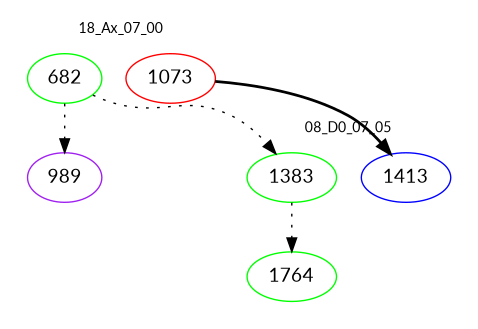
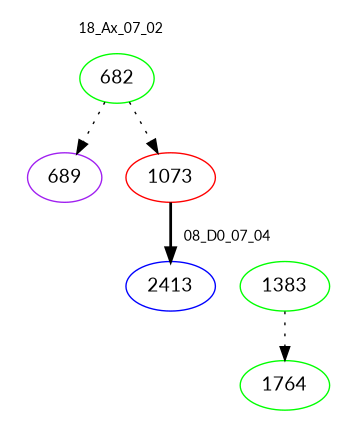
cluster "18_Ax_07_00": label "18_Ax_07_00" -> "18_Ax_07_02"
edge "682" -> "1383": now "682" -> "1073"
cluster "08_D0_07_05": label "08_D0_07_05" -> "08_D0_07_04"
node "989": label "989" -> "689"
node "1413": label "1413" -> "2413"
